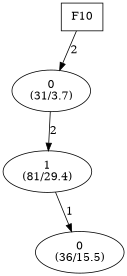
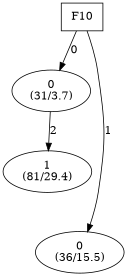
edge "F10" -> "0 (31/3.7)": label "2" -> "0"
edge "1 (81/29.4)" -> "0 (36/15.5)": now "F10" -> "0 (36/15.5)"
